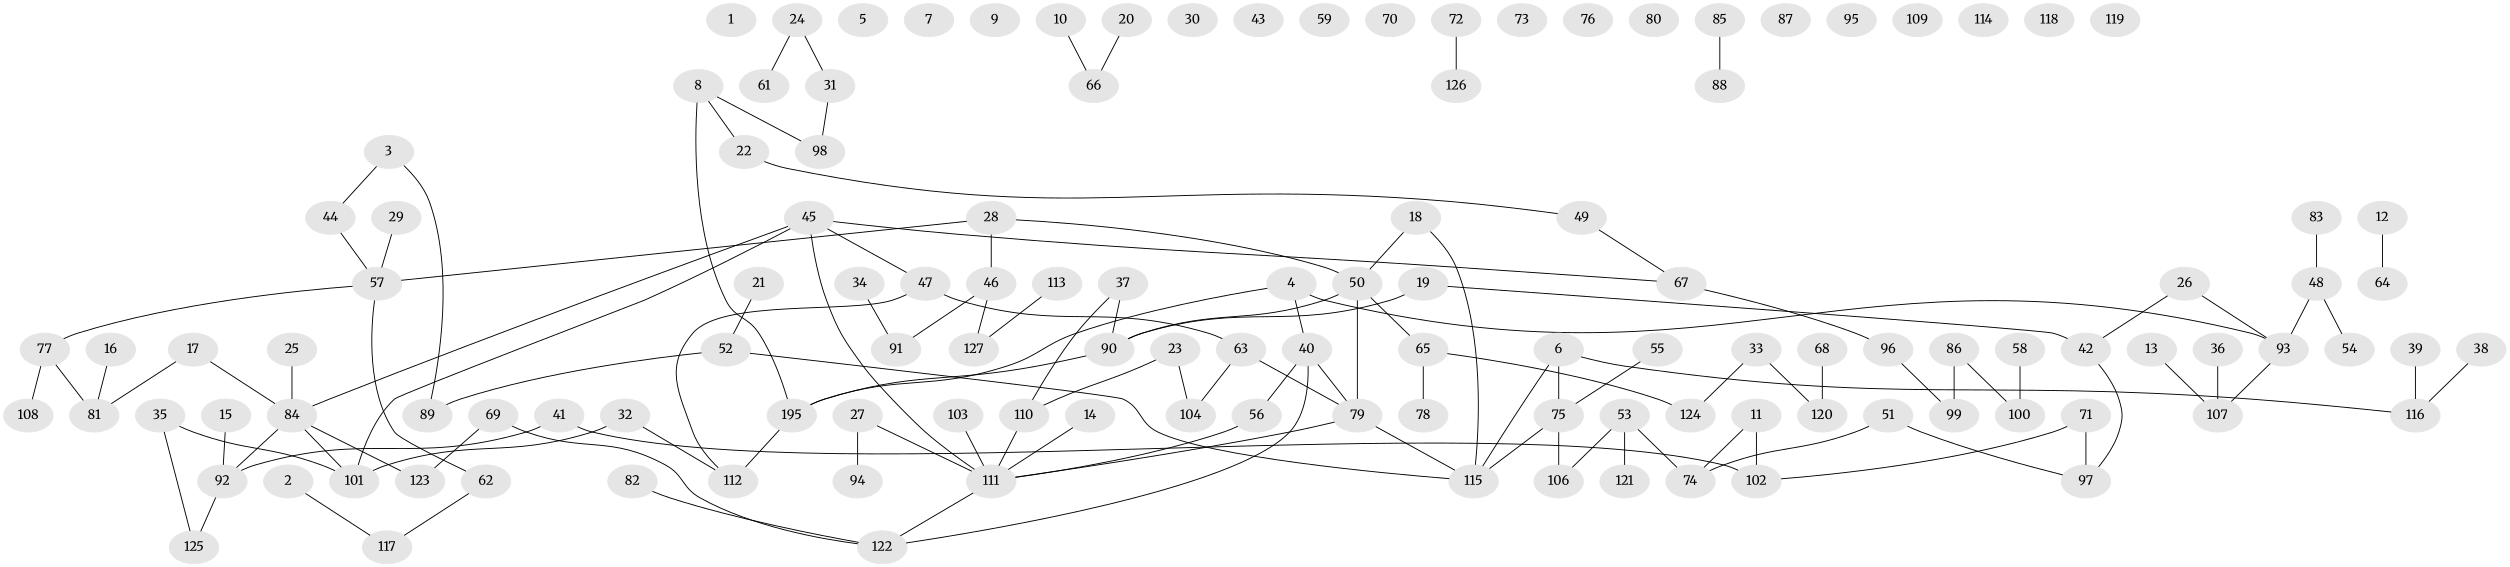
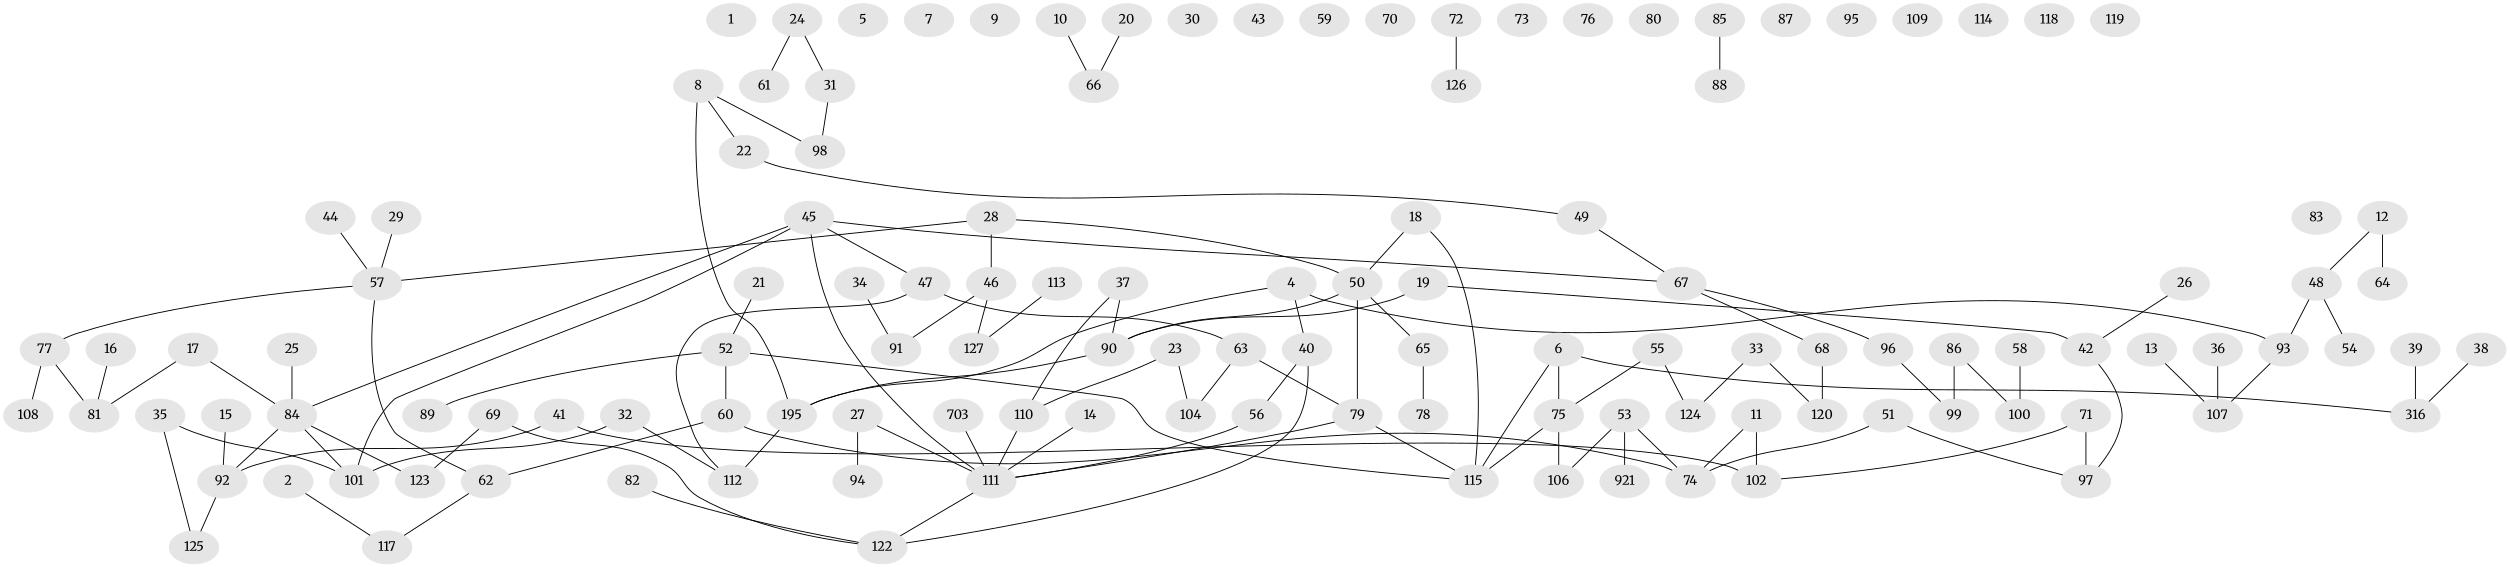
node "3": removed
edge "83" -- "48": now "12" -- "48"
edge "67" -- "68": added
edge "26" -- "93": removed
edge "65" -- "124": now "55" -- "124"
edge "40" -- "79": removed
node "60": added
node "103": label "103" -> "703"
node "116": label "116" -> "316"
node "121": label "121" -> "921"
